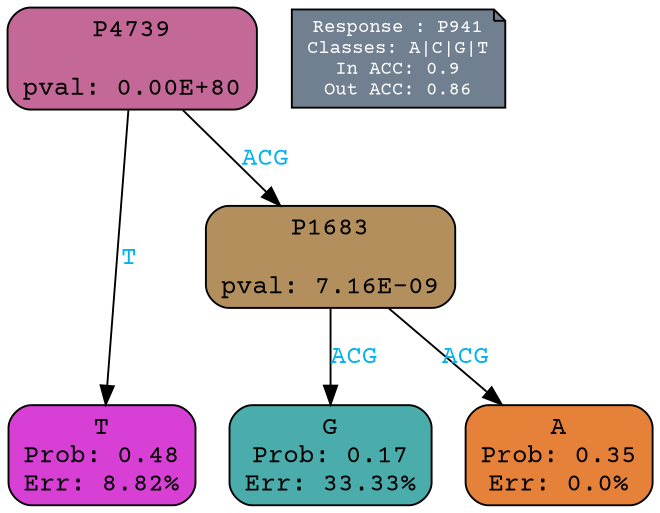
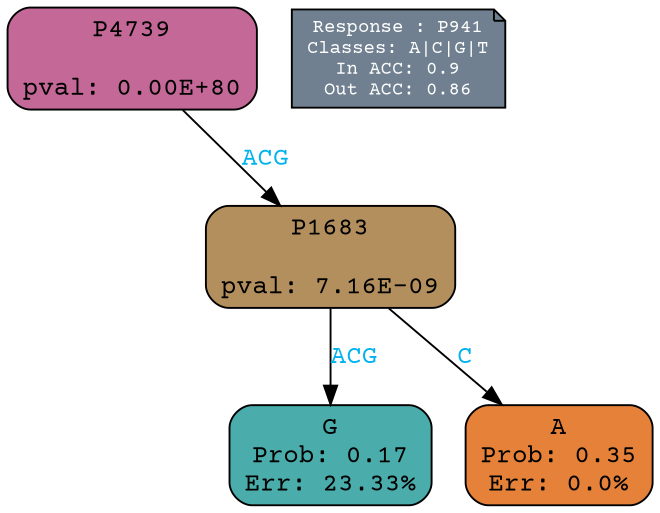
edge "P1683 pval: 7.16E-09" -> "A Prob: 0.35 Err: 0.0%": label "ACG" -> "C"
node "T Prob: 0.48 Err: 8.82%": removed
node "G Prob: 0.17 Err: 33.33%": label "G Prob: 0.17 Err: 33.33%" -> "G Prob: 0.17 Err: 23.33%"
